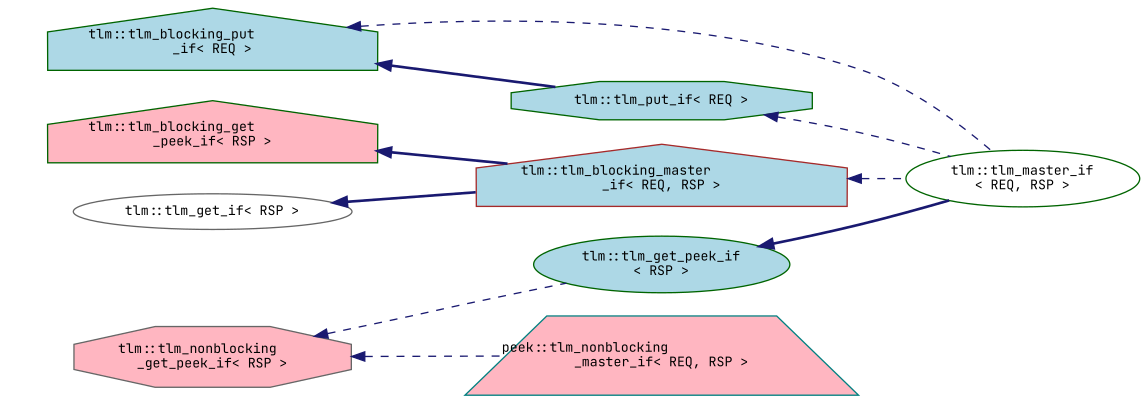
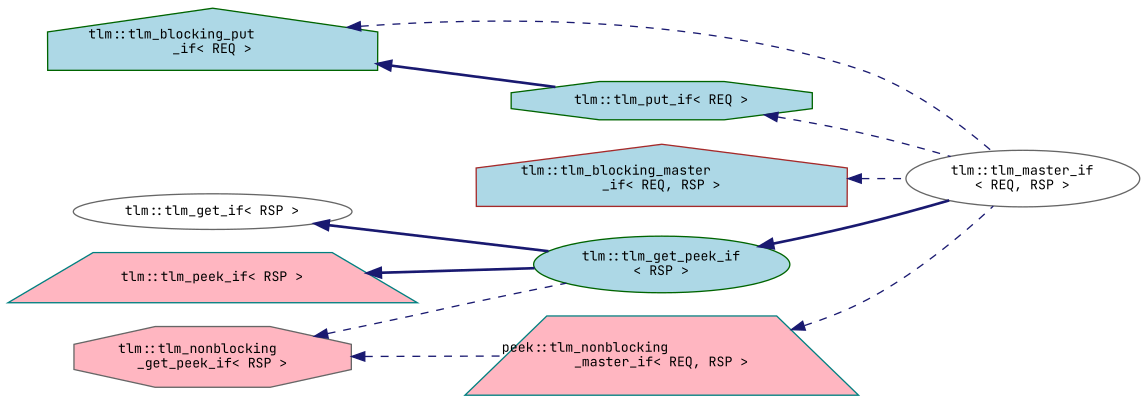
node "tlm::tlm_blocking_get _peek_if< RSP >": removed
node "tlm::tlm_master_if < REQ, RSP >": color darkgreen -> gray40
edge "tlm::tlm_blocking_master _if< REQ, RSP >" -> "tlm::tlm_get_if< RSP >": now "tlm::tlm_get_peek_if < RSP >" -> "tlm::tlm_get_if< RSP >"
edge "tlm::tlm_master_if < REQ, RSP >" -> "peek::tlm_nonblocking _master_if< REQ, RSP >": added
node "tlm::tlm_peek_if< RSP >": added
